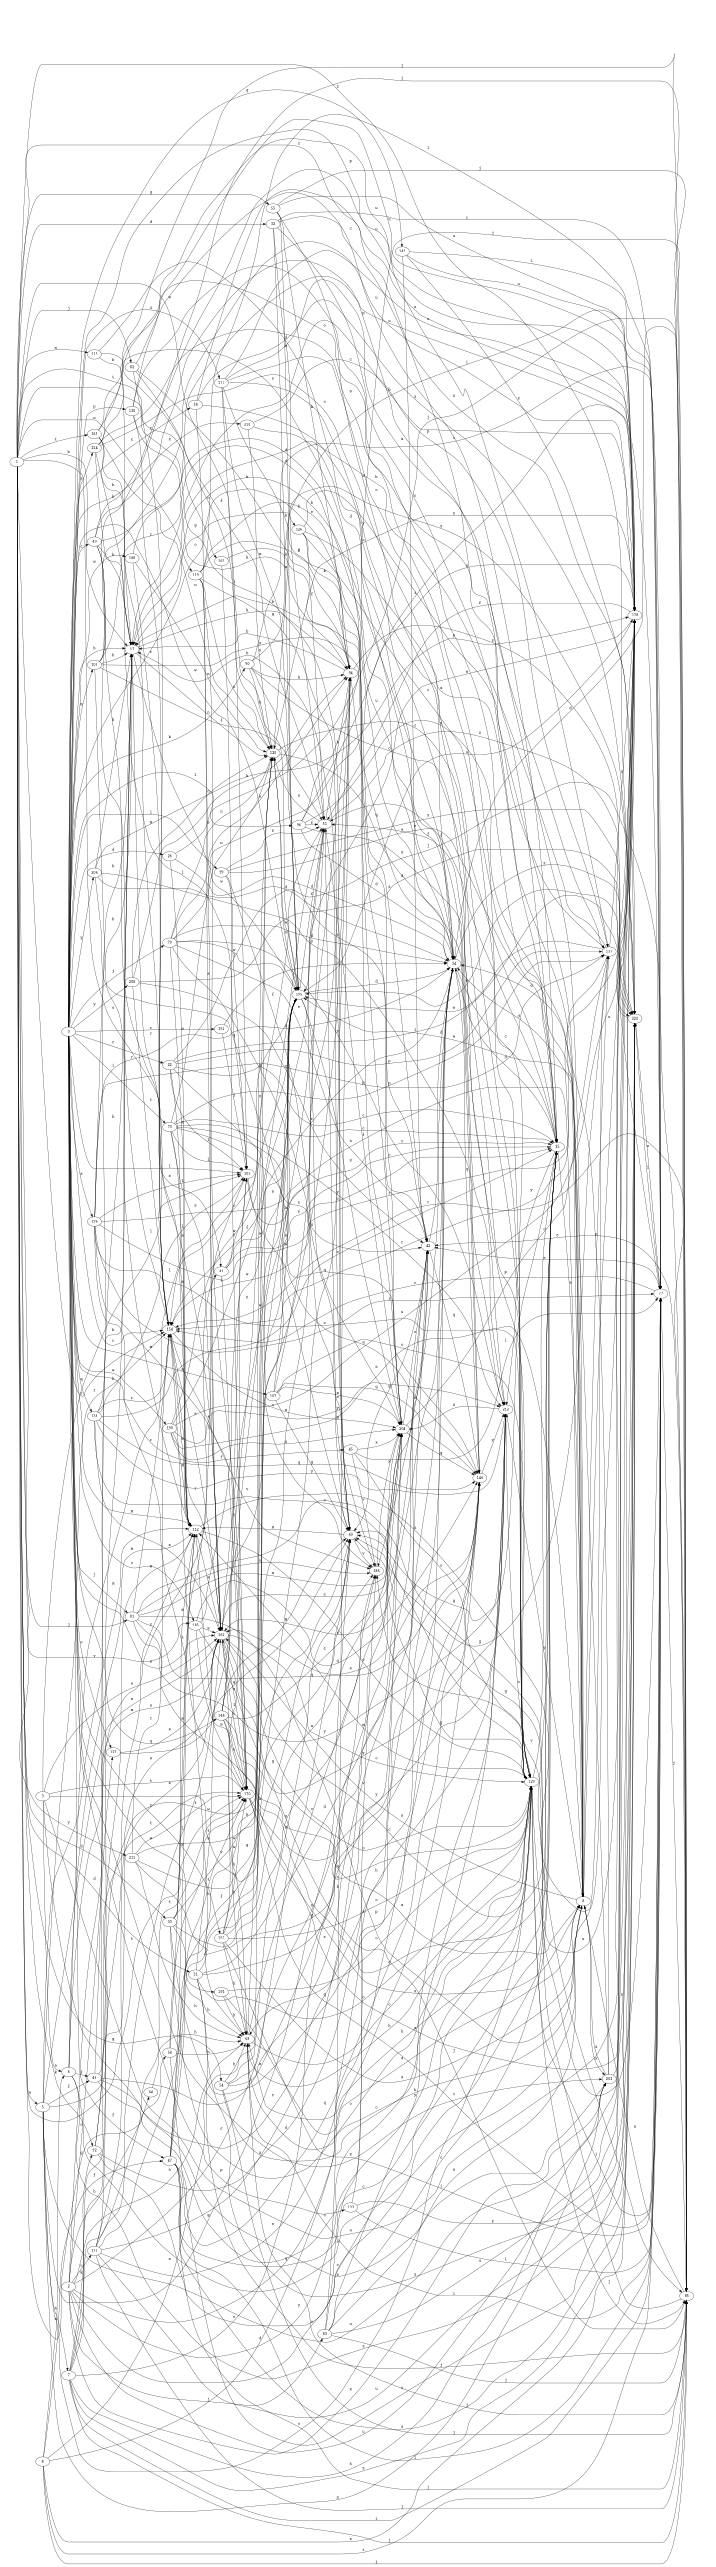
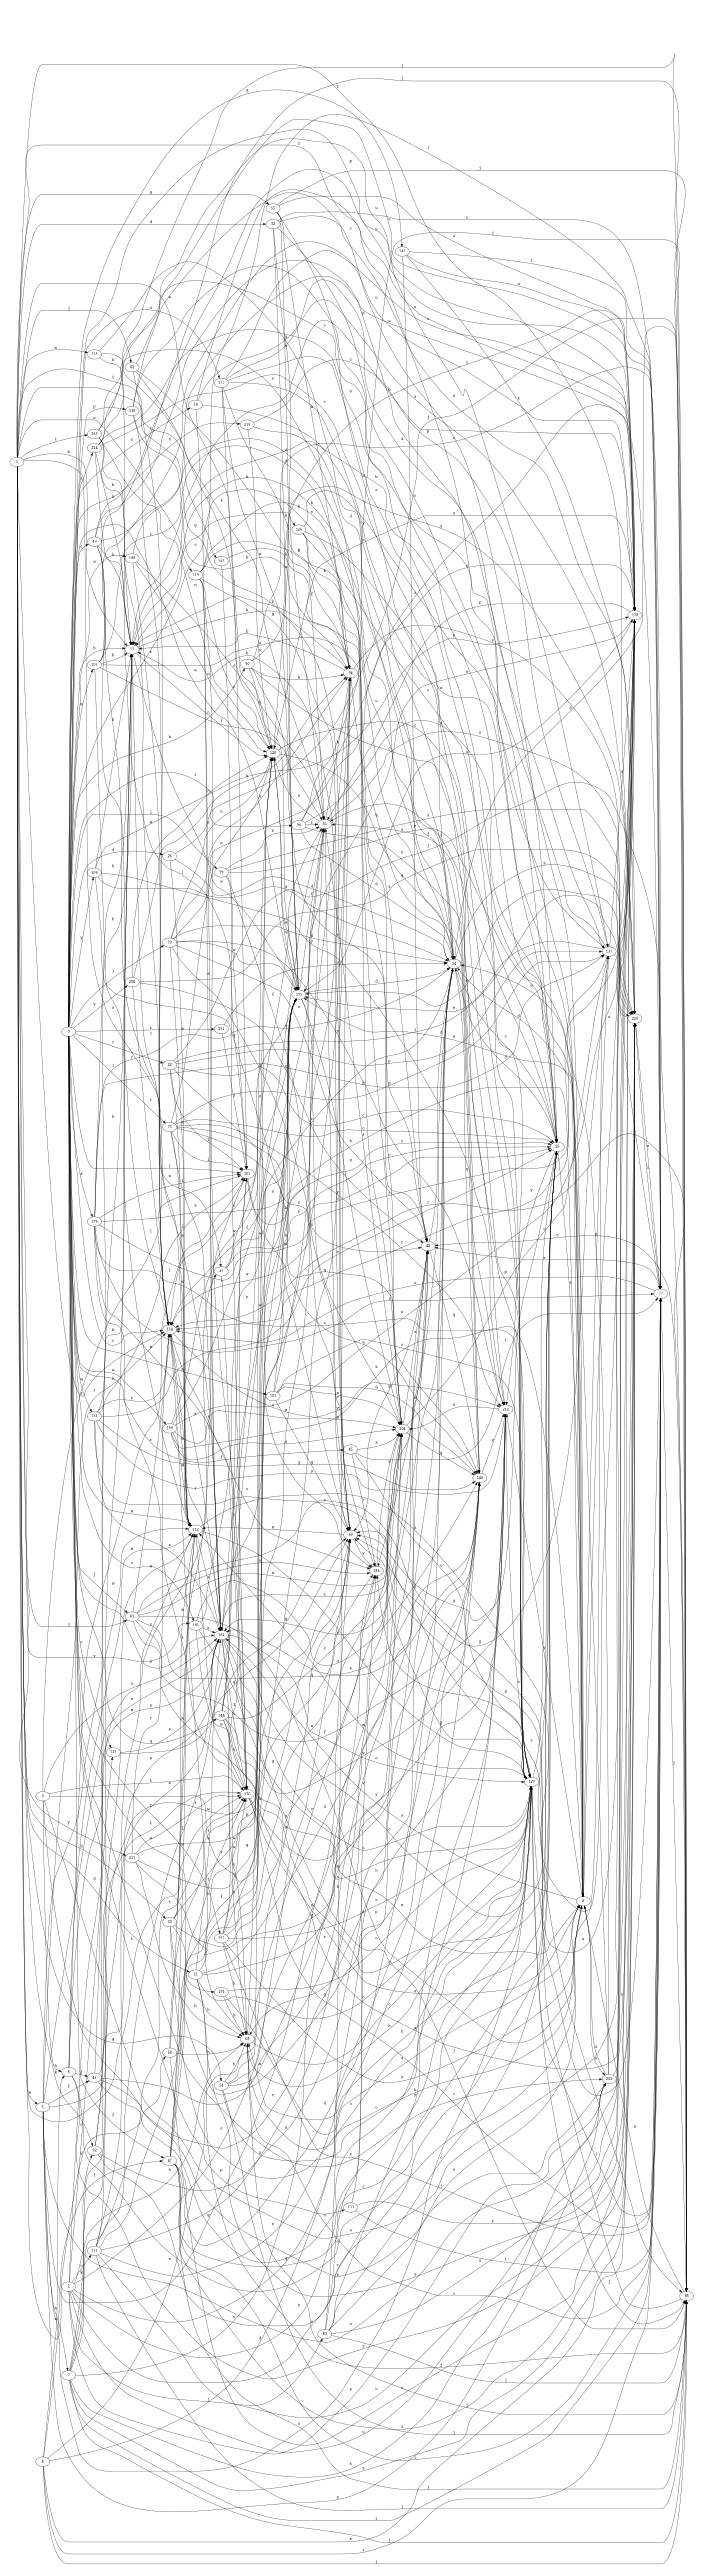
edge "188" -> "51": added, label "f"
edge "170" -> "162": removed, label "s"
node "64": removed
